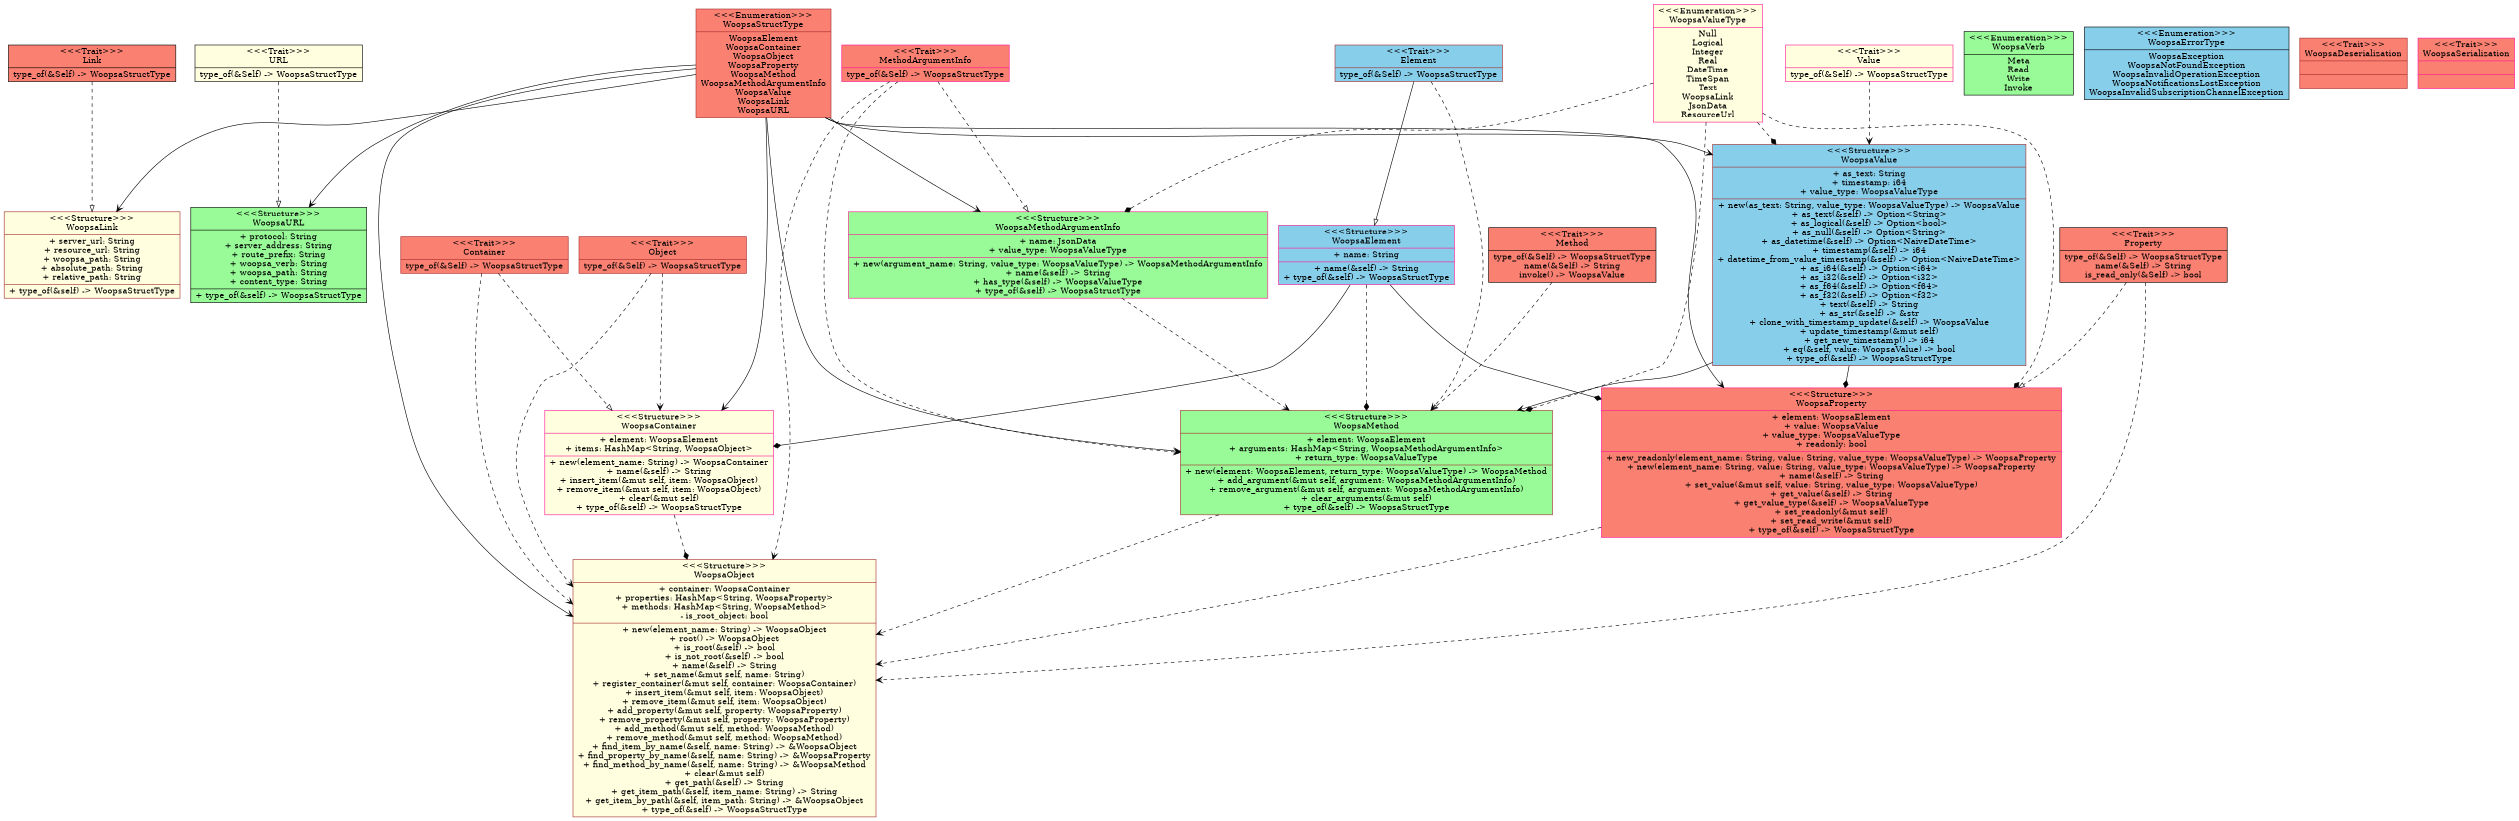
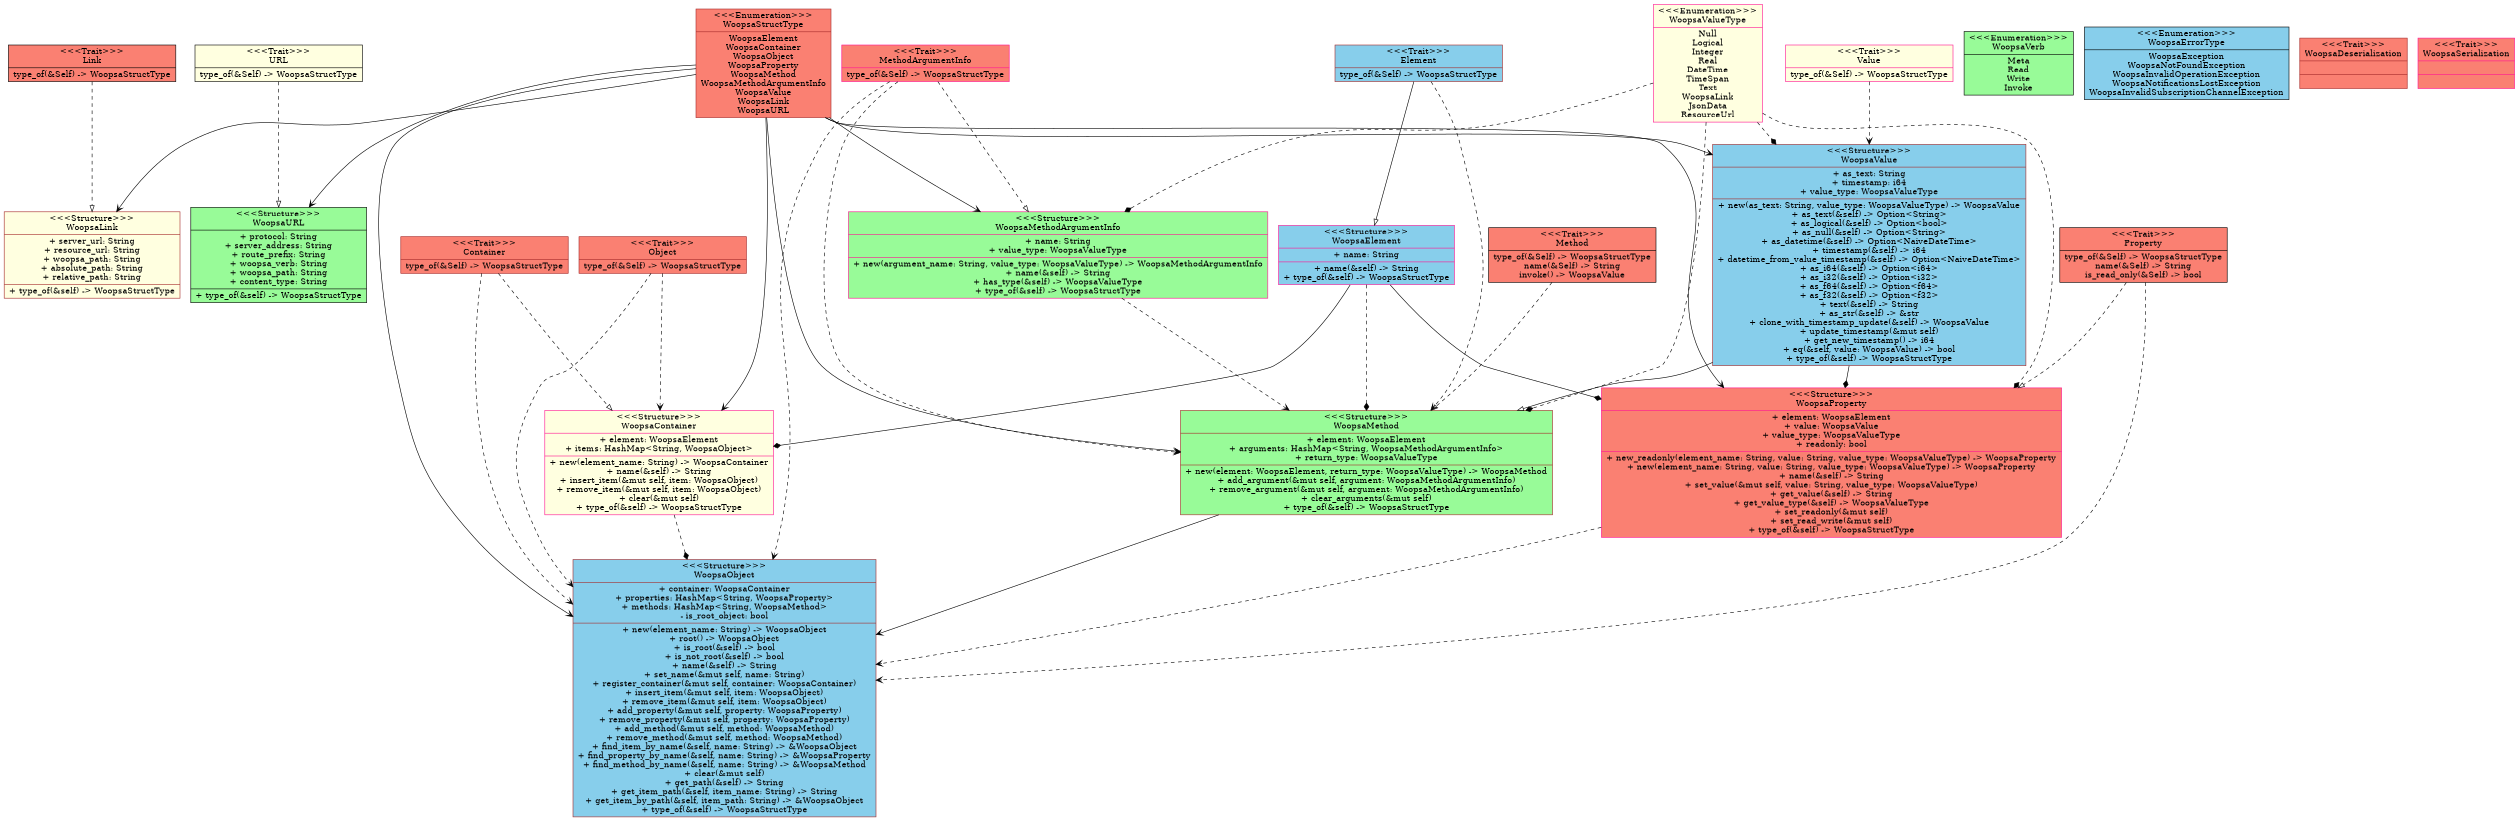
node "WoopsaMethodArgumentInfo": text "+ name: JsonData" -> "+ name: String"
edge "WoopsaValue" -> "WoopsaMethod": arrowhead vee -> onormal
edge "WoopsaMethod" -> "WoopsaObject": style dashed -> solid
node "WoopsaObject": fillcolor lightyellow -> skyblue
